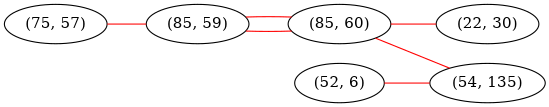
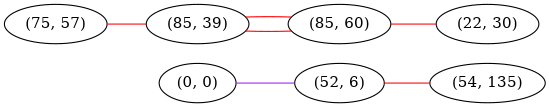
node "(85, 59)": label "(85, 59)" -> "(85, 39)"
edge "(85, 60)" -- "(54, 135)": removed
node "(0, 0)": added
